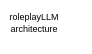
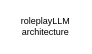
node "roleplayLLM architecture": moved (34, 23) -> (45, 27)
